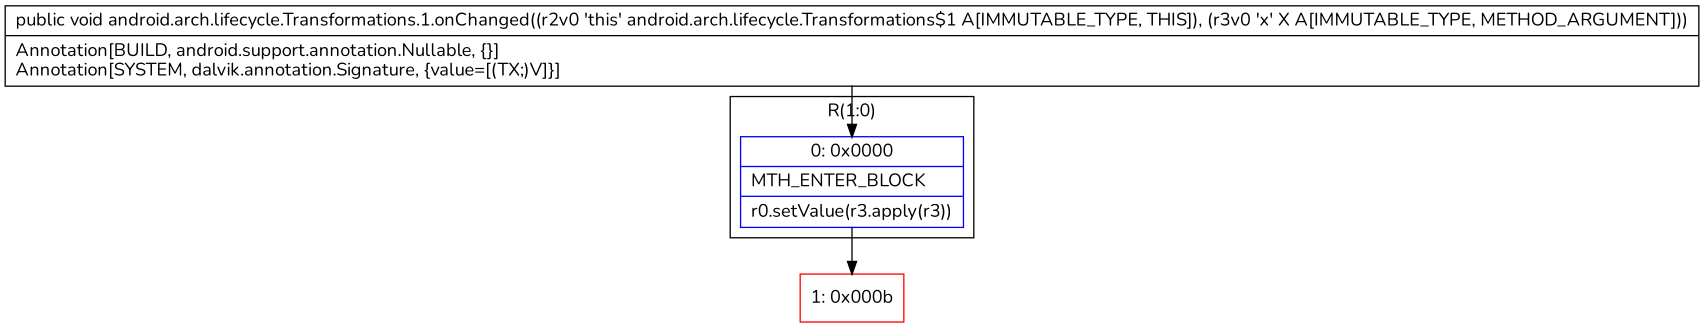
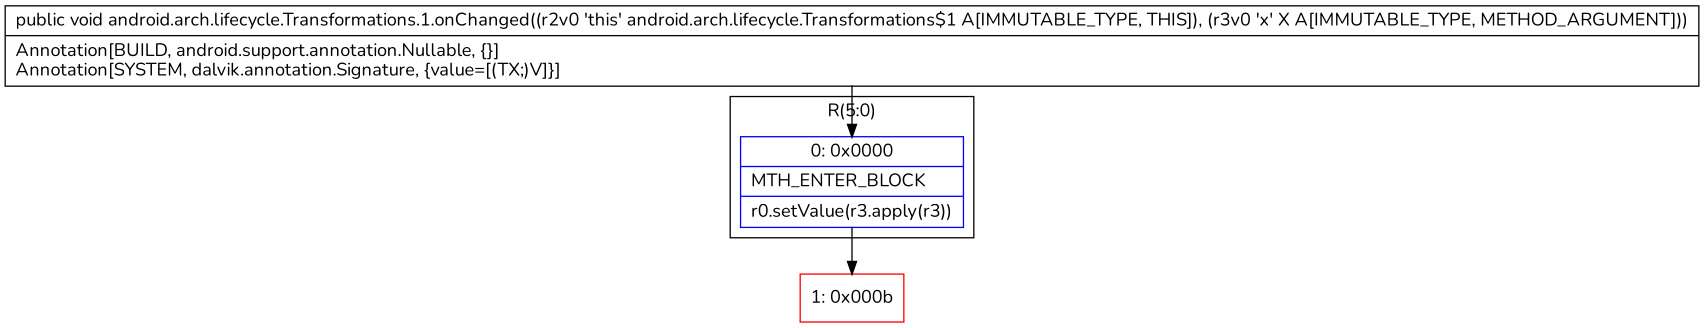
cluster "R(1:0)": label "R(1:0)" -> "R(5:0)"
